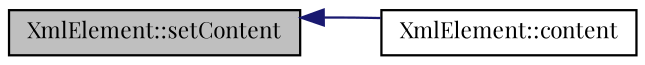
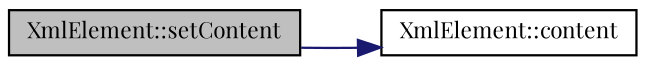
edge "XmlElement::content" -> "XmlElement::setContent": reversed
